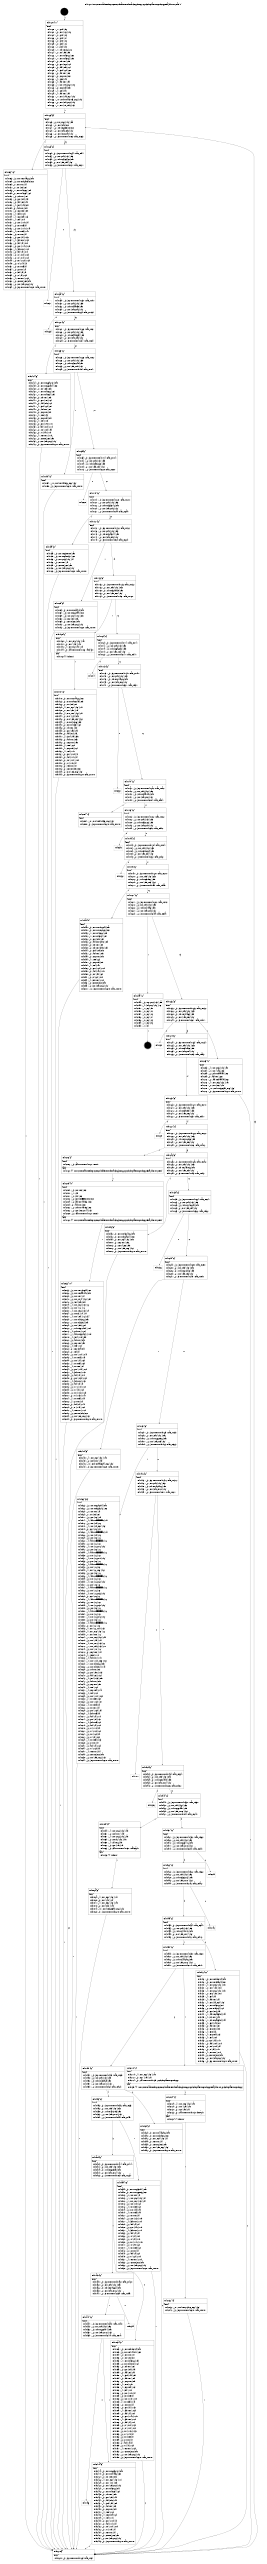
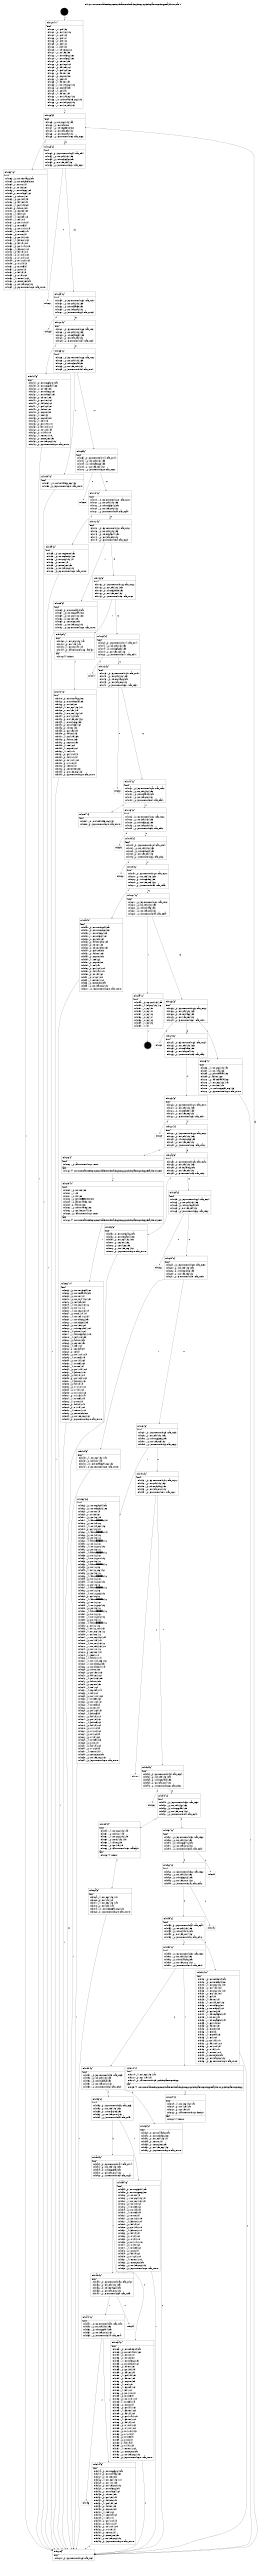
node "0x402138 [15]": removed
